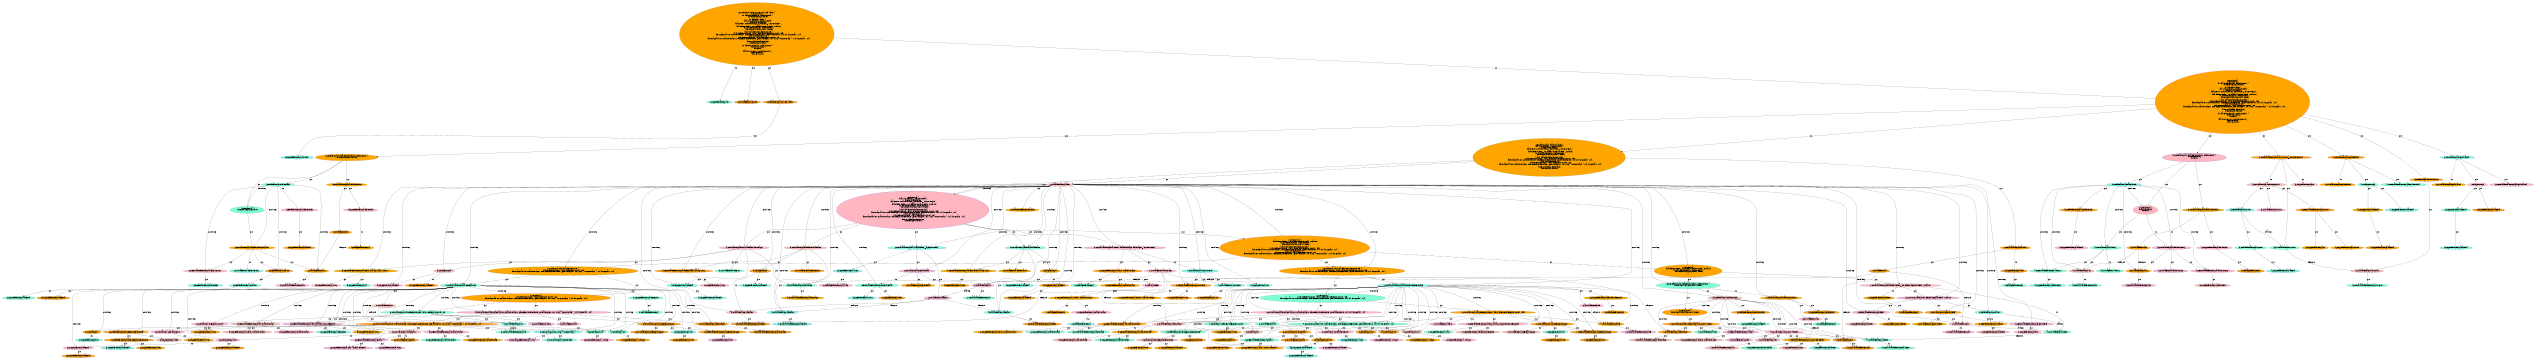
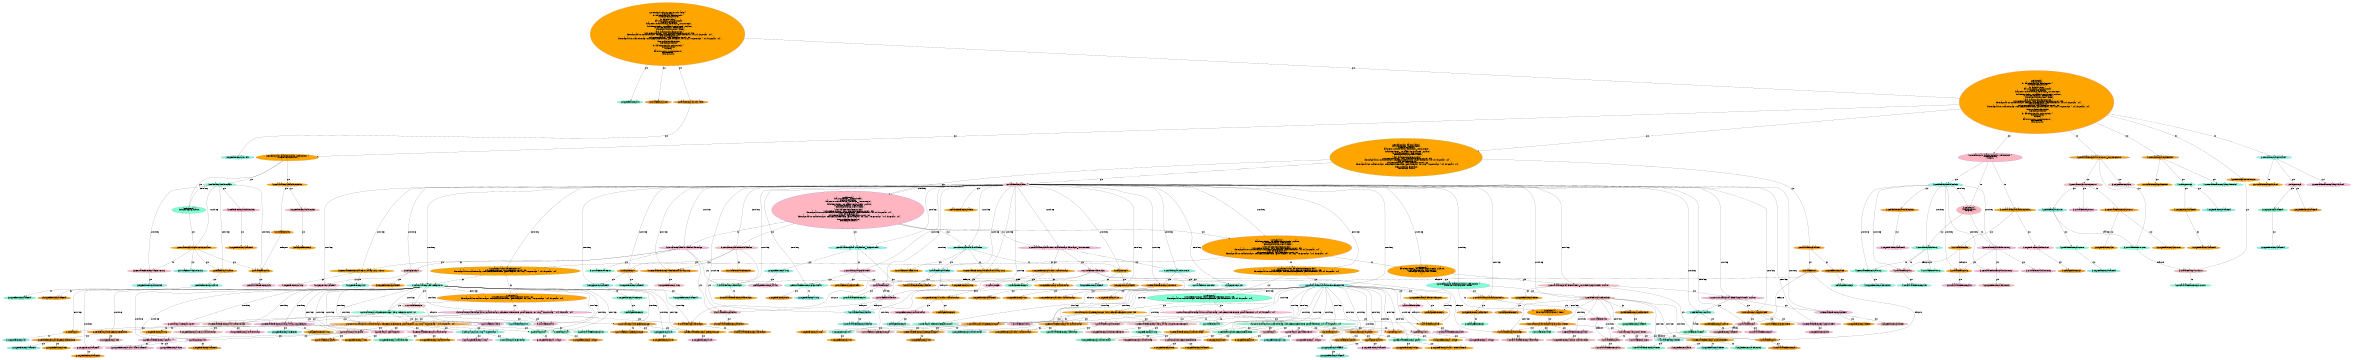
edge "10:CtVirtualElement@fileMessages" -> "29:CtVariableReadImpl@fileMessages": label "Define-Use" -> "Action-Use"
edge "8:CtVirtualElement@fileName" -> "9:CtVariableReadImpl@fileName": reversed
